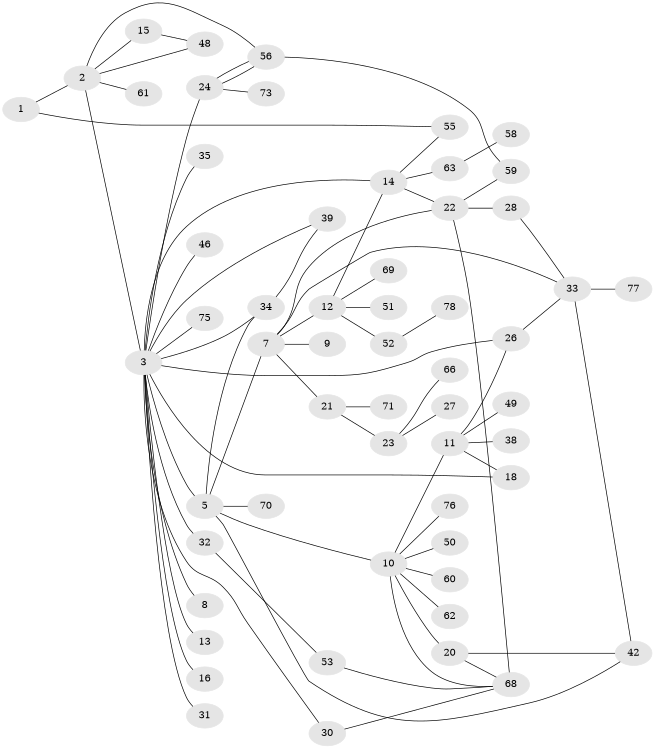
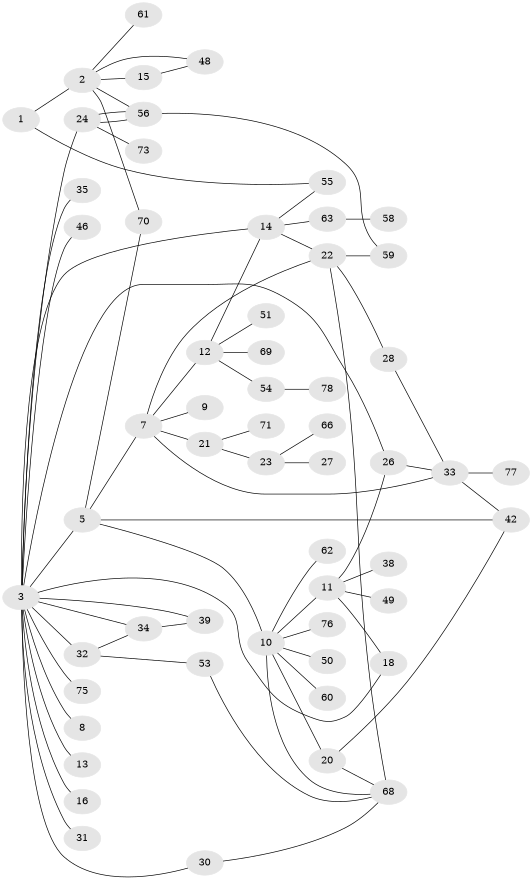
edge "2" -- "3": now "2" -- "70"
node "52": label "52" -> "54"
edge "34" -- "5": now "34" -- "32"
